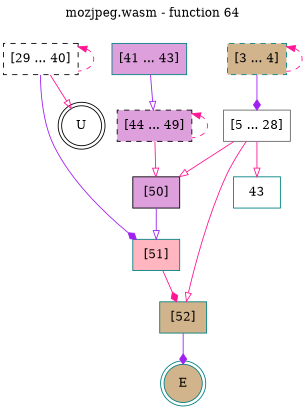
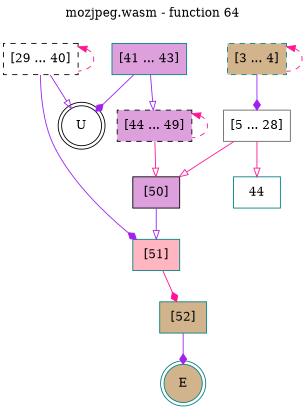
edge "[29 ... 40]" -> "U": color deeppink -> purple
edge "[41 ... 43]" -> "U": added
node "43": label "43" -> "44"
edge "[5 ... 28]" -> "[52]": removed
